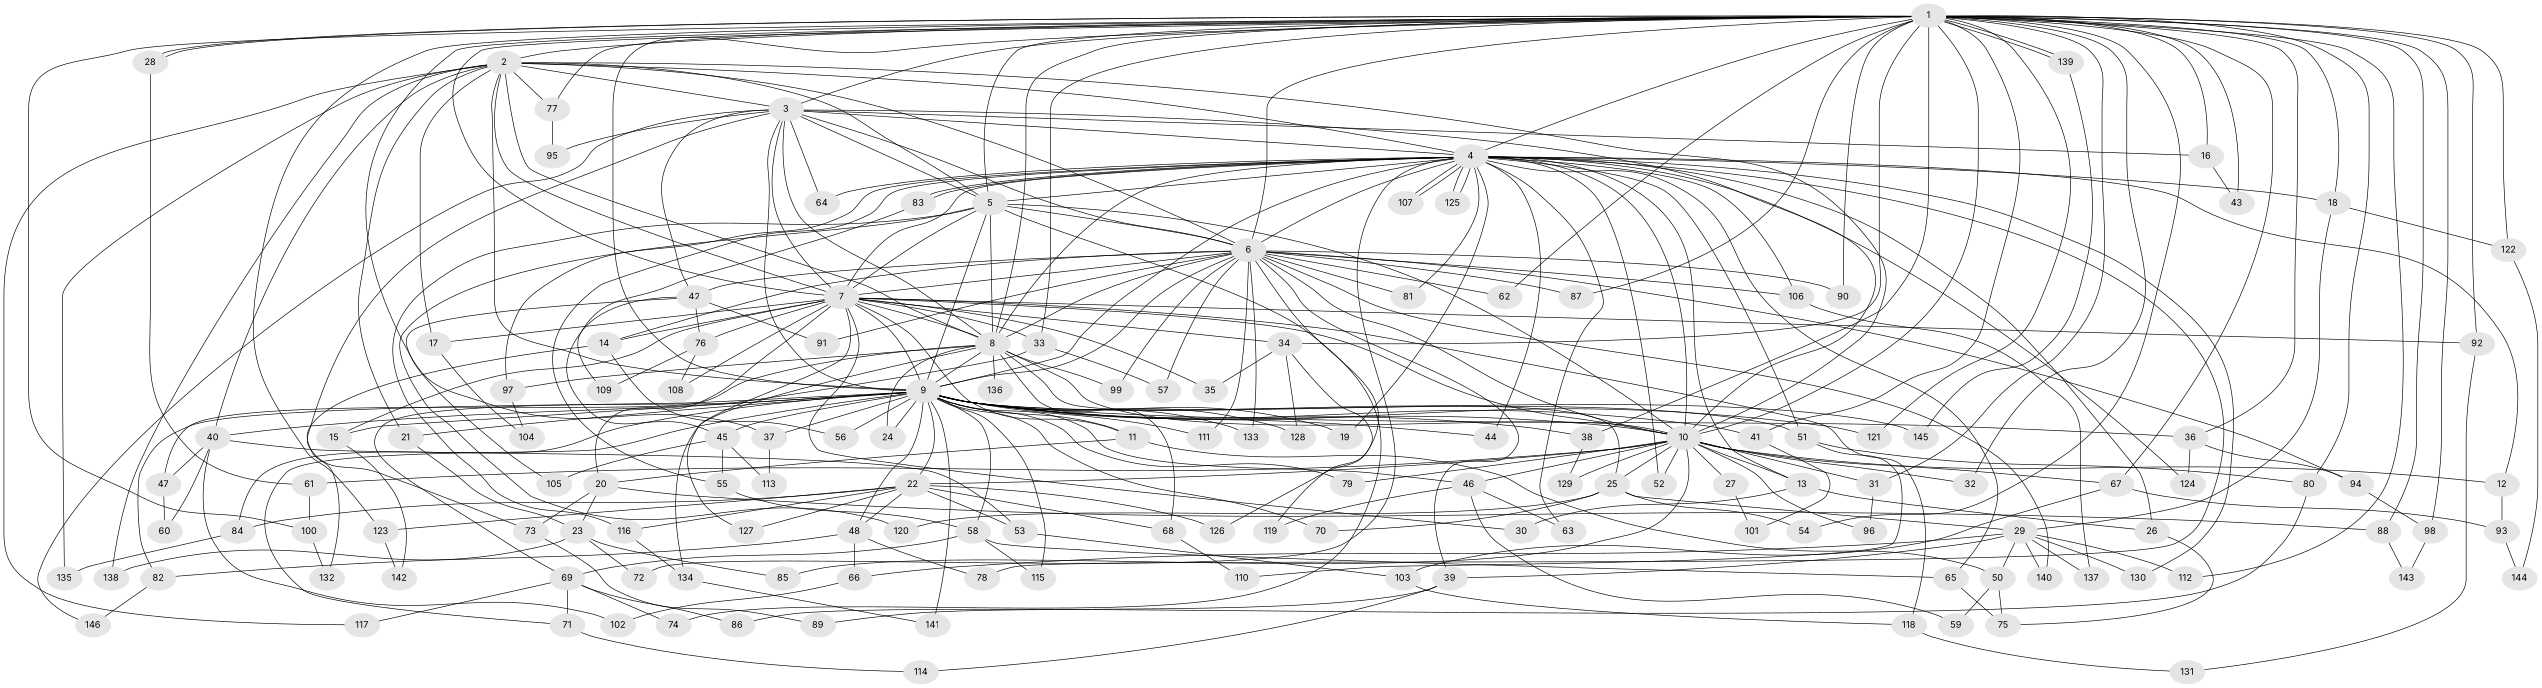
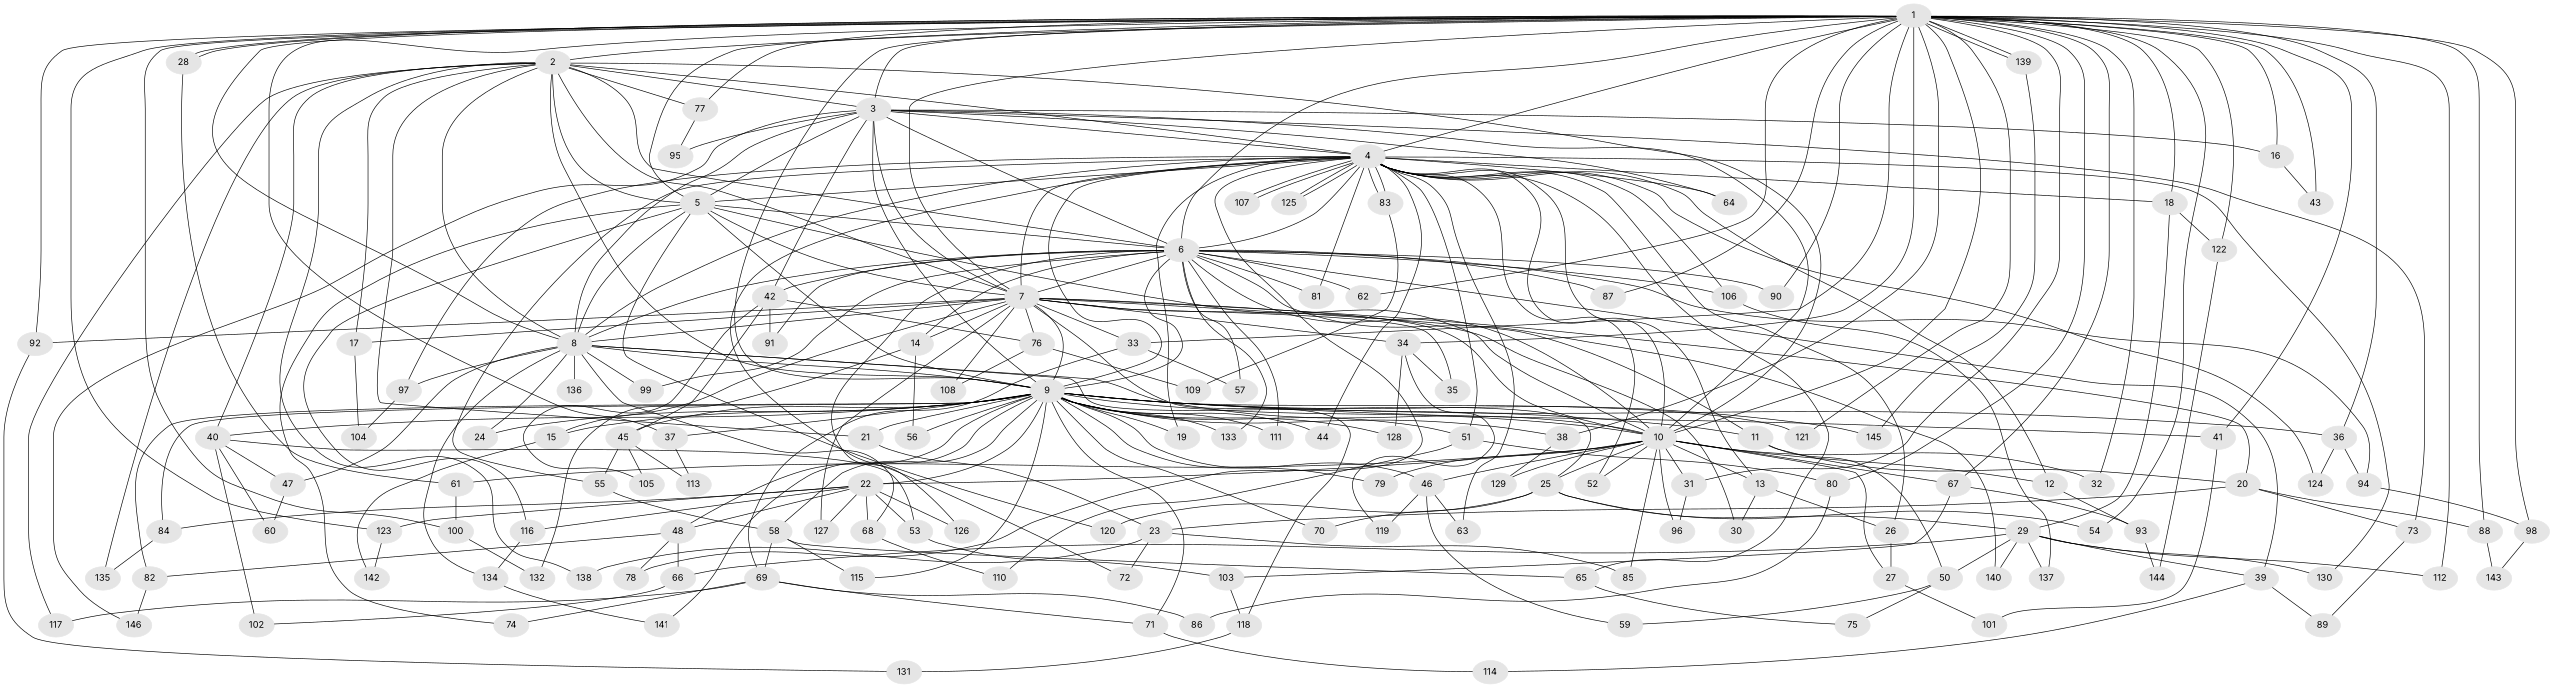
edge "26" -- "75": now "26" -- "27"
